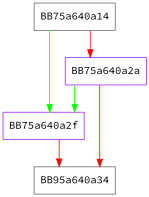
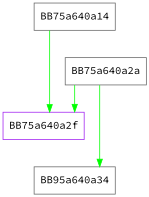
edge "BB75a640a14" -> "BB75a640a2a": removed
node "BB75a640a2a": color purple -> gray40
edge "BB75a640a2a" -> "BB95a640a34": color red -> green
edge "BB75a640a2f" -> "BB95a640a34": removed
